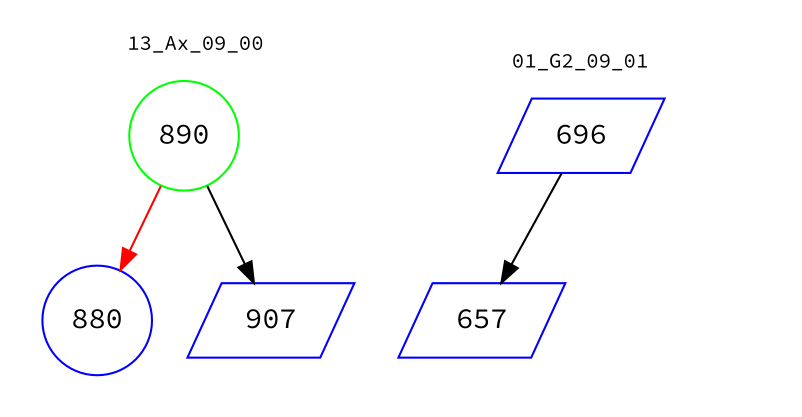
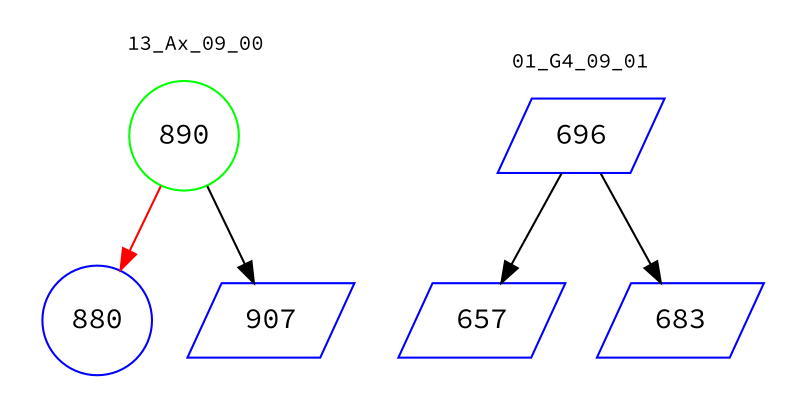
cluster "01_G2_09_01": label "01_G2_09_01" -> "01_G4_09_01"
node "683": added
